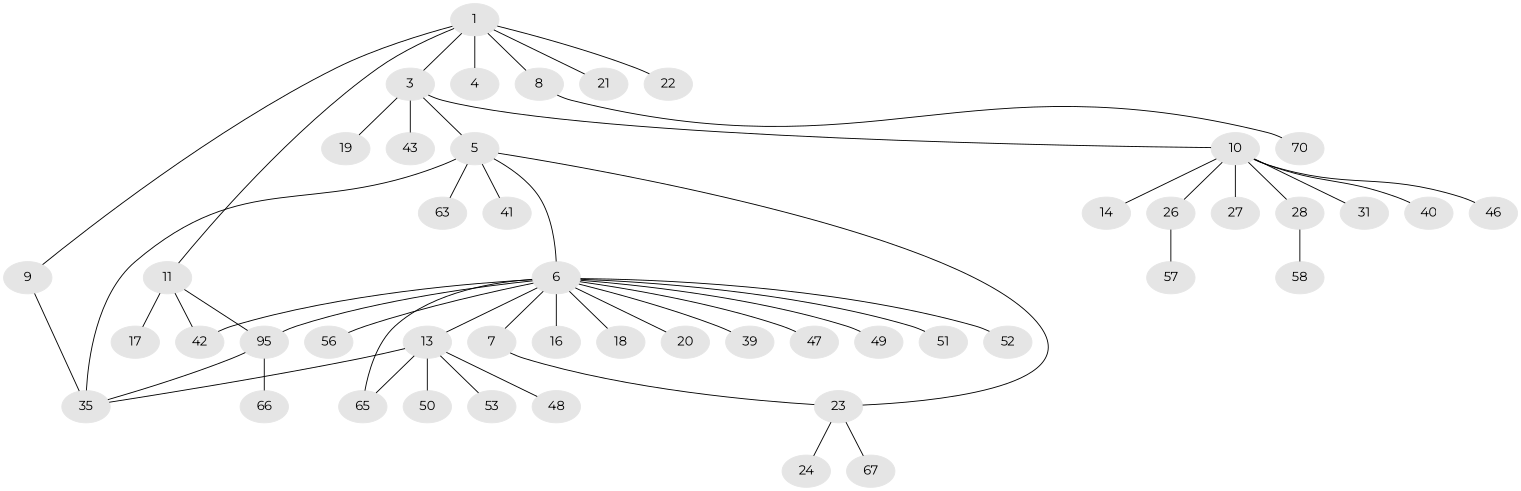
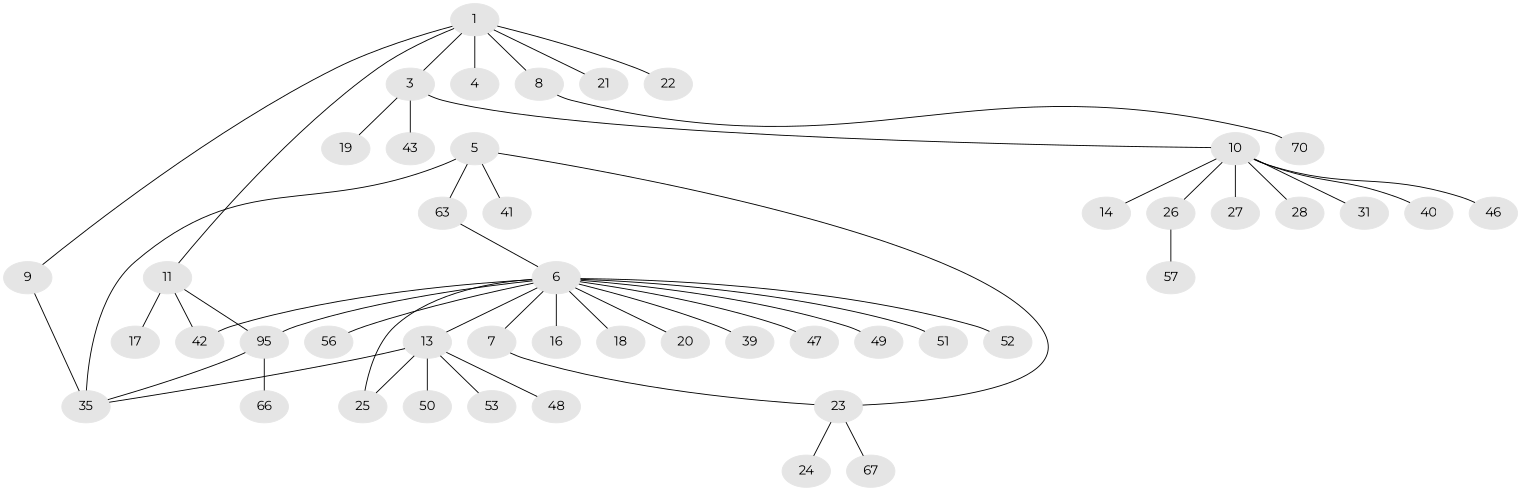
edge "3" -- "5": removed
edge "5" -- "6": now "63" -- "6"
node "58": removed
node "65": label "65" -> "25"
